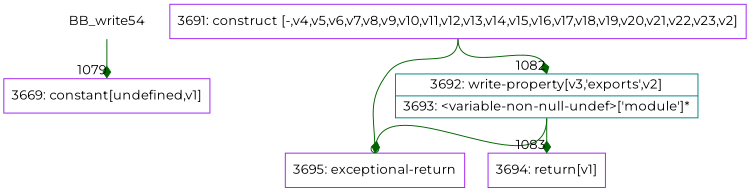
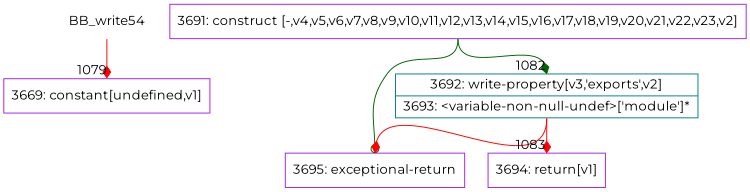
edge "BB_write54" -> "3669: constant[undefined,v1]": color darkgreen -> red
edge "3692: write-property[v3,'exports',v2]" -> "3694: return[v1]": color darkgreen -> red
edge "3692: write-property[v3,'exports',v2]" -> "3695: exceptional-return": color darkgreen -> red
